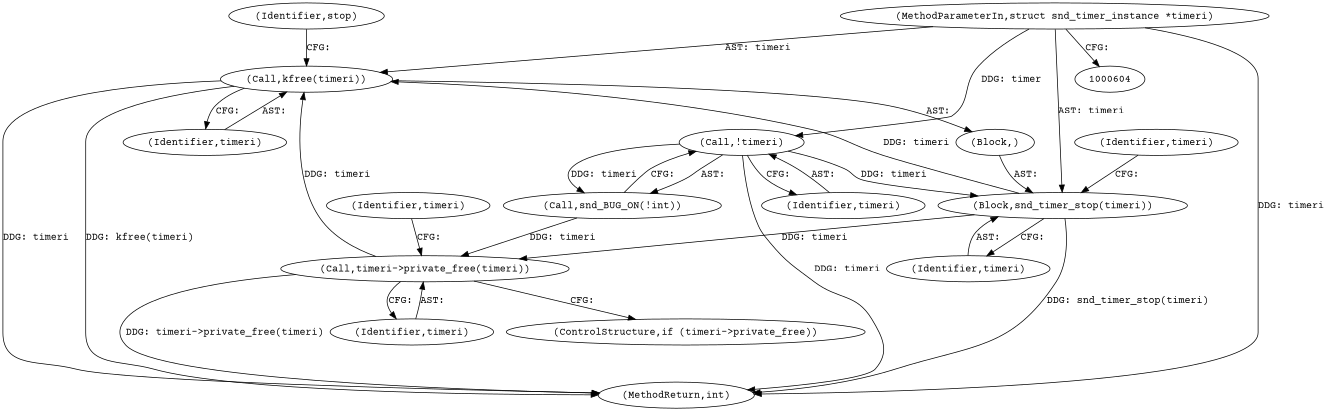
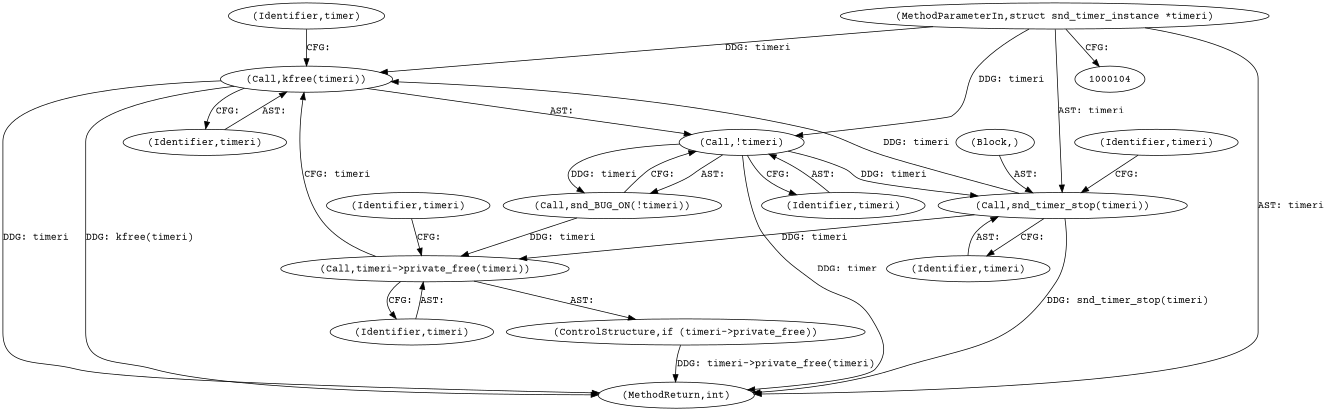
node "(Identifier,stop)": label "(Identifier,stop)" -> "(Identifier,timer)"
edge "(MethodParameterIn,struct snd_timer_instance *timeri)" -> "(Call,kfree(timeri))": label "AST: timeri" -> "DDG: timeri"
edge "(MethodParameterIn,struct snd_timer_instance *timeri)" -> "(Call,!timeri)": label "DDG: timer" -> "DDG: timeri"
node "1000604": label "1000604" -> "1000104"
edge "(Call,kfree(timeri))" -> "(Block,)": now "(Call,kfree(timeri))" -> "(Call,!timeri)"
edge "(Call,timeri->private_free(timeri))" -> "(Call,kfree(timeri))": label "DDG: timeri" -> "CFG: timeri"
node "(Call,snd_BUG_ON(!int))": label "(Call,snd_BUG_ON(!int))" -> "(Call,snd_BUG_ON(!timeri))"
node "(Block,snd_timer_stop(timeri))": label "(Block,snd_timer_stop(timeri))" -> "(Call,snd_timer_stop(timeri))"
edge "(MethodParameterIn,struct snd_timer_instance *timeri)" -> "(MethodReturn,int)": label "DDG: timeri" -> "AST: timeri"
edge "(Call,!timeri)" -> "(MethodReturn,int)": label "DDG: timeri" -> "DDG: timer"
edge "(Call,timeri->private_free(timeri))" -> "(ControlStructure,if (timeri->private_free))": label "CFG: " -> "AST: "
edge "(Call,timeri->private_free(timeri))" -> "(MethodReturn,int)": now "(ControlStructure,if (timeri->private_free))" -> "(MethodReturn,int)"
